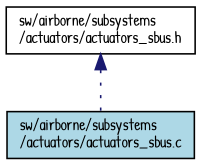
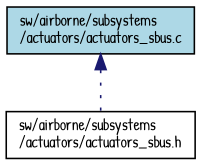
edge "sw/airborne/subsystems /actuators/actuators_sbus.c" -> "sw/airborne/subsystems /actuators/actuators_sbus.h": reversed
